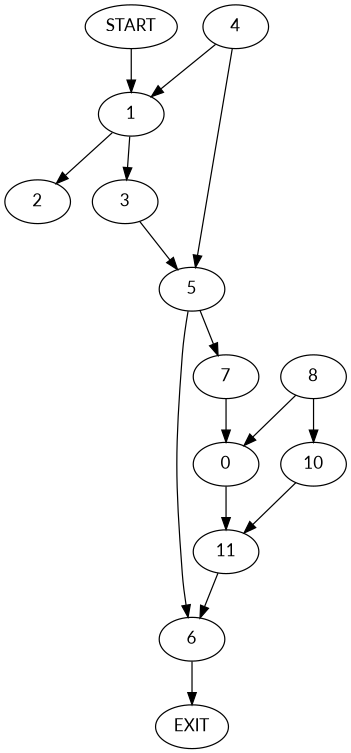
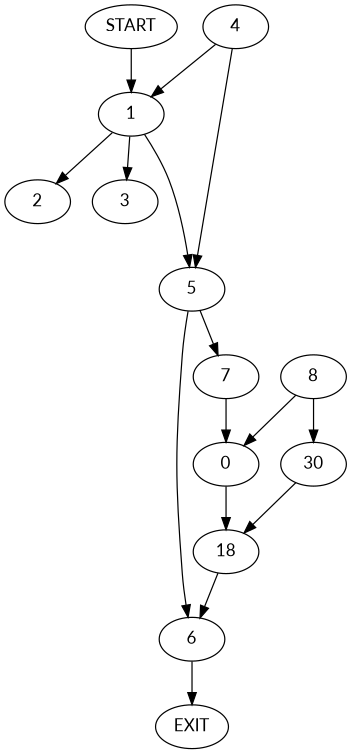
edge "3" -> "5": now "1" -> "5"
node "10": label "10" -> "30"
node "11": label "11" -> "18"
